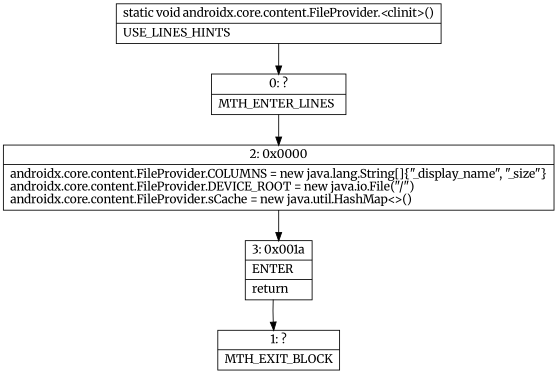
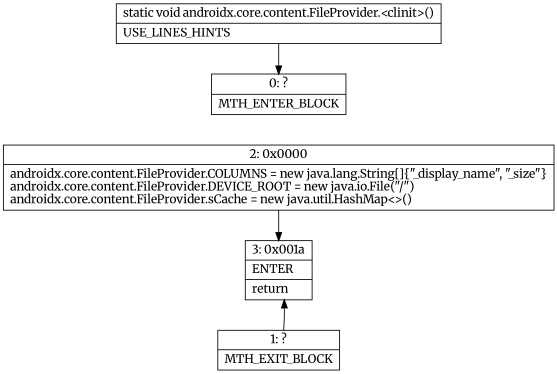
node "0: ?": text "MTH_ENTER_LINES" -> "MTH_ENTER_BLOCK"
edge "0: ?" -> "2: 0x0000": removed
edge "3: 0x001a" -> "1: ?": reversed
